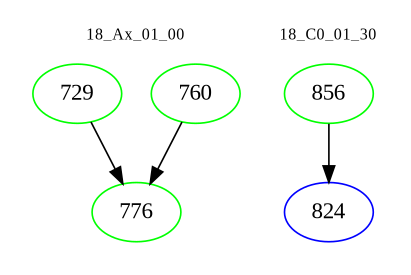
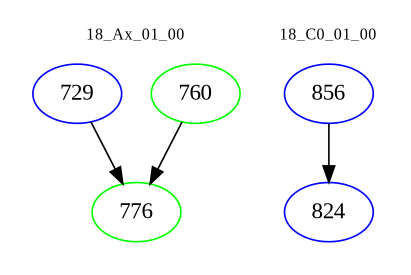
cluster "18_C0_01_30": label "18_C0_01_30" -> "18_C0_01_00"
node "729": color green -> blue
node "856": color green -> blue
